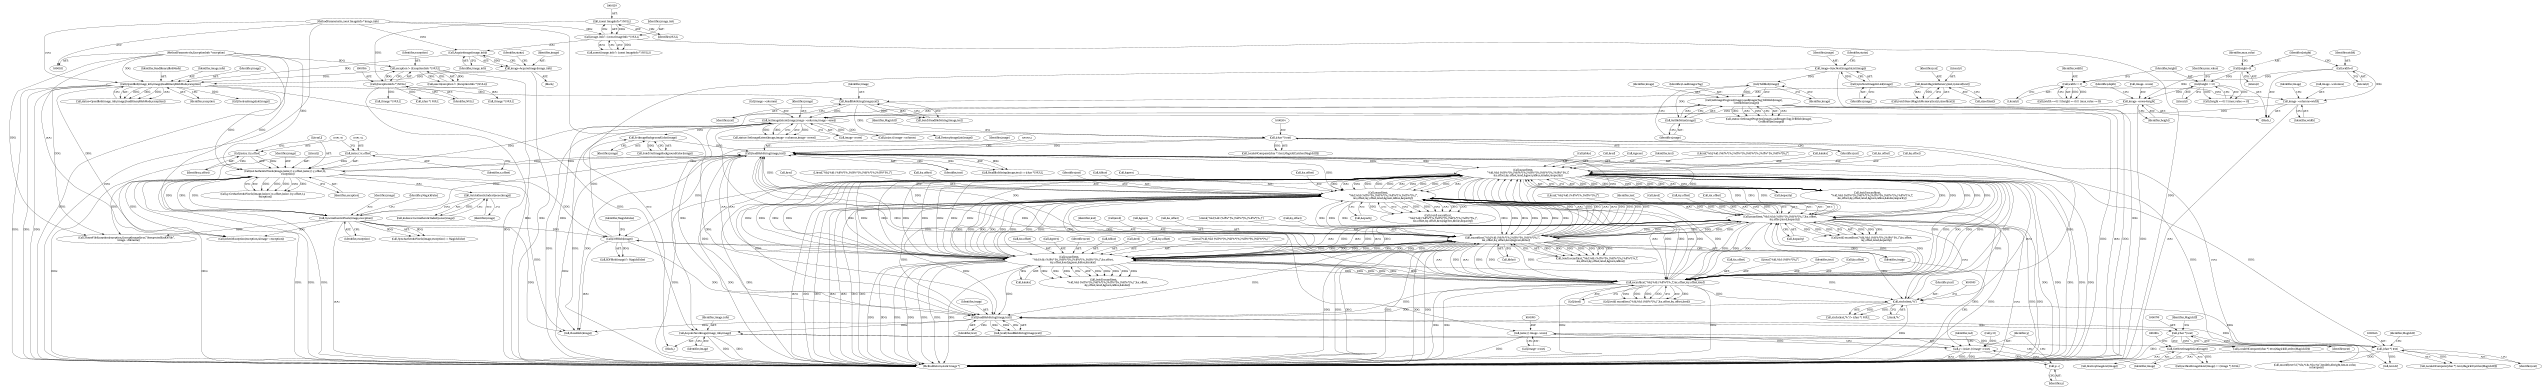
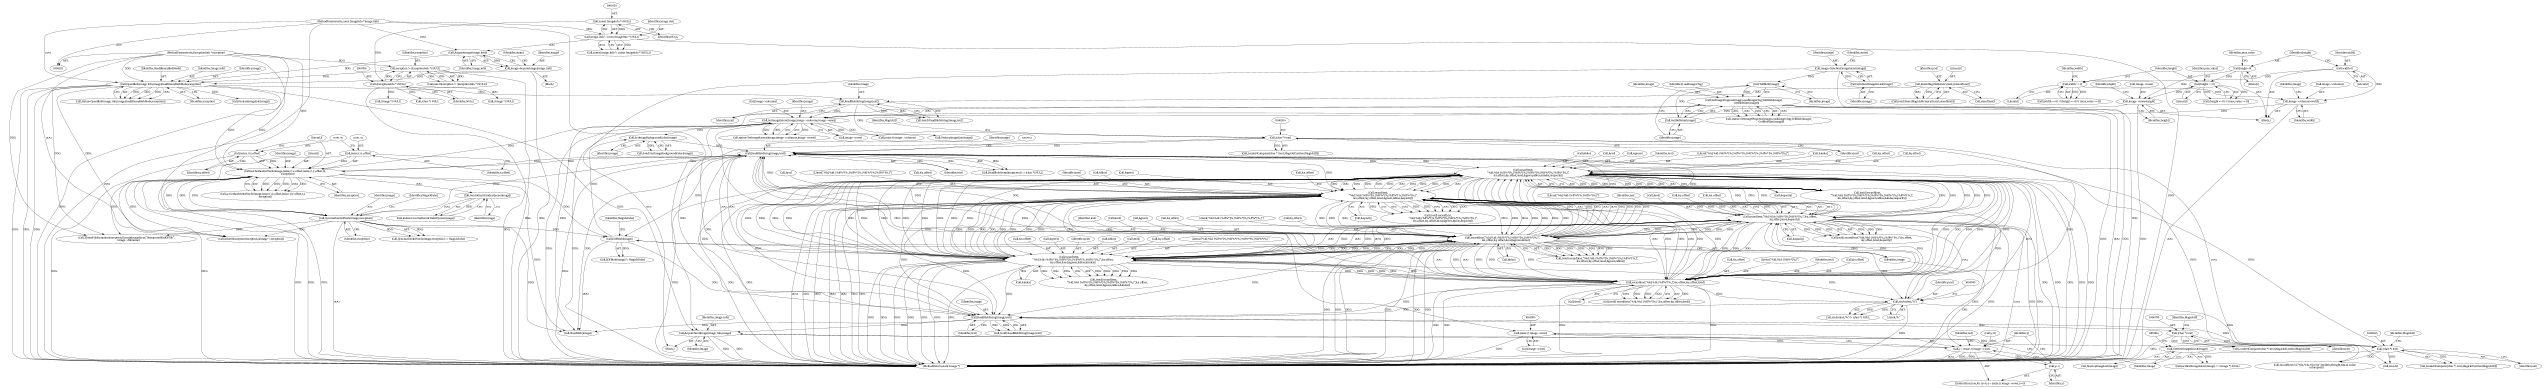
node "(ControlStructure,for (y=0; y < (ssize_t) image->rows; y++))": added
